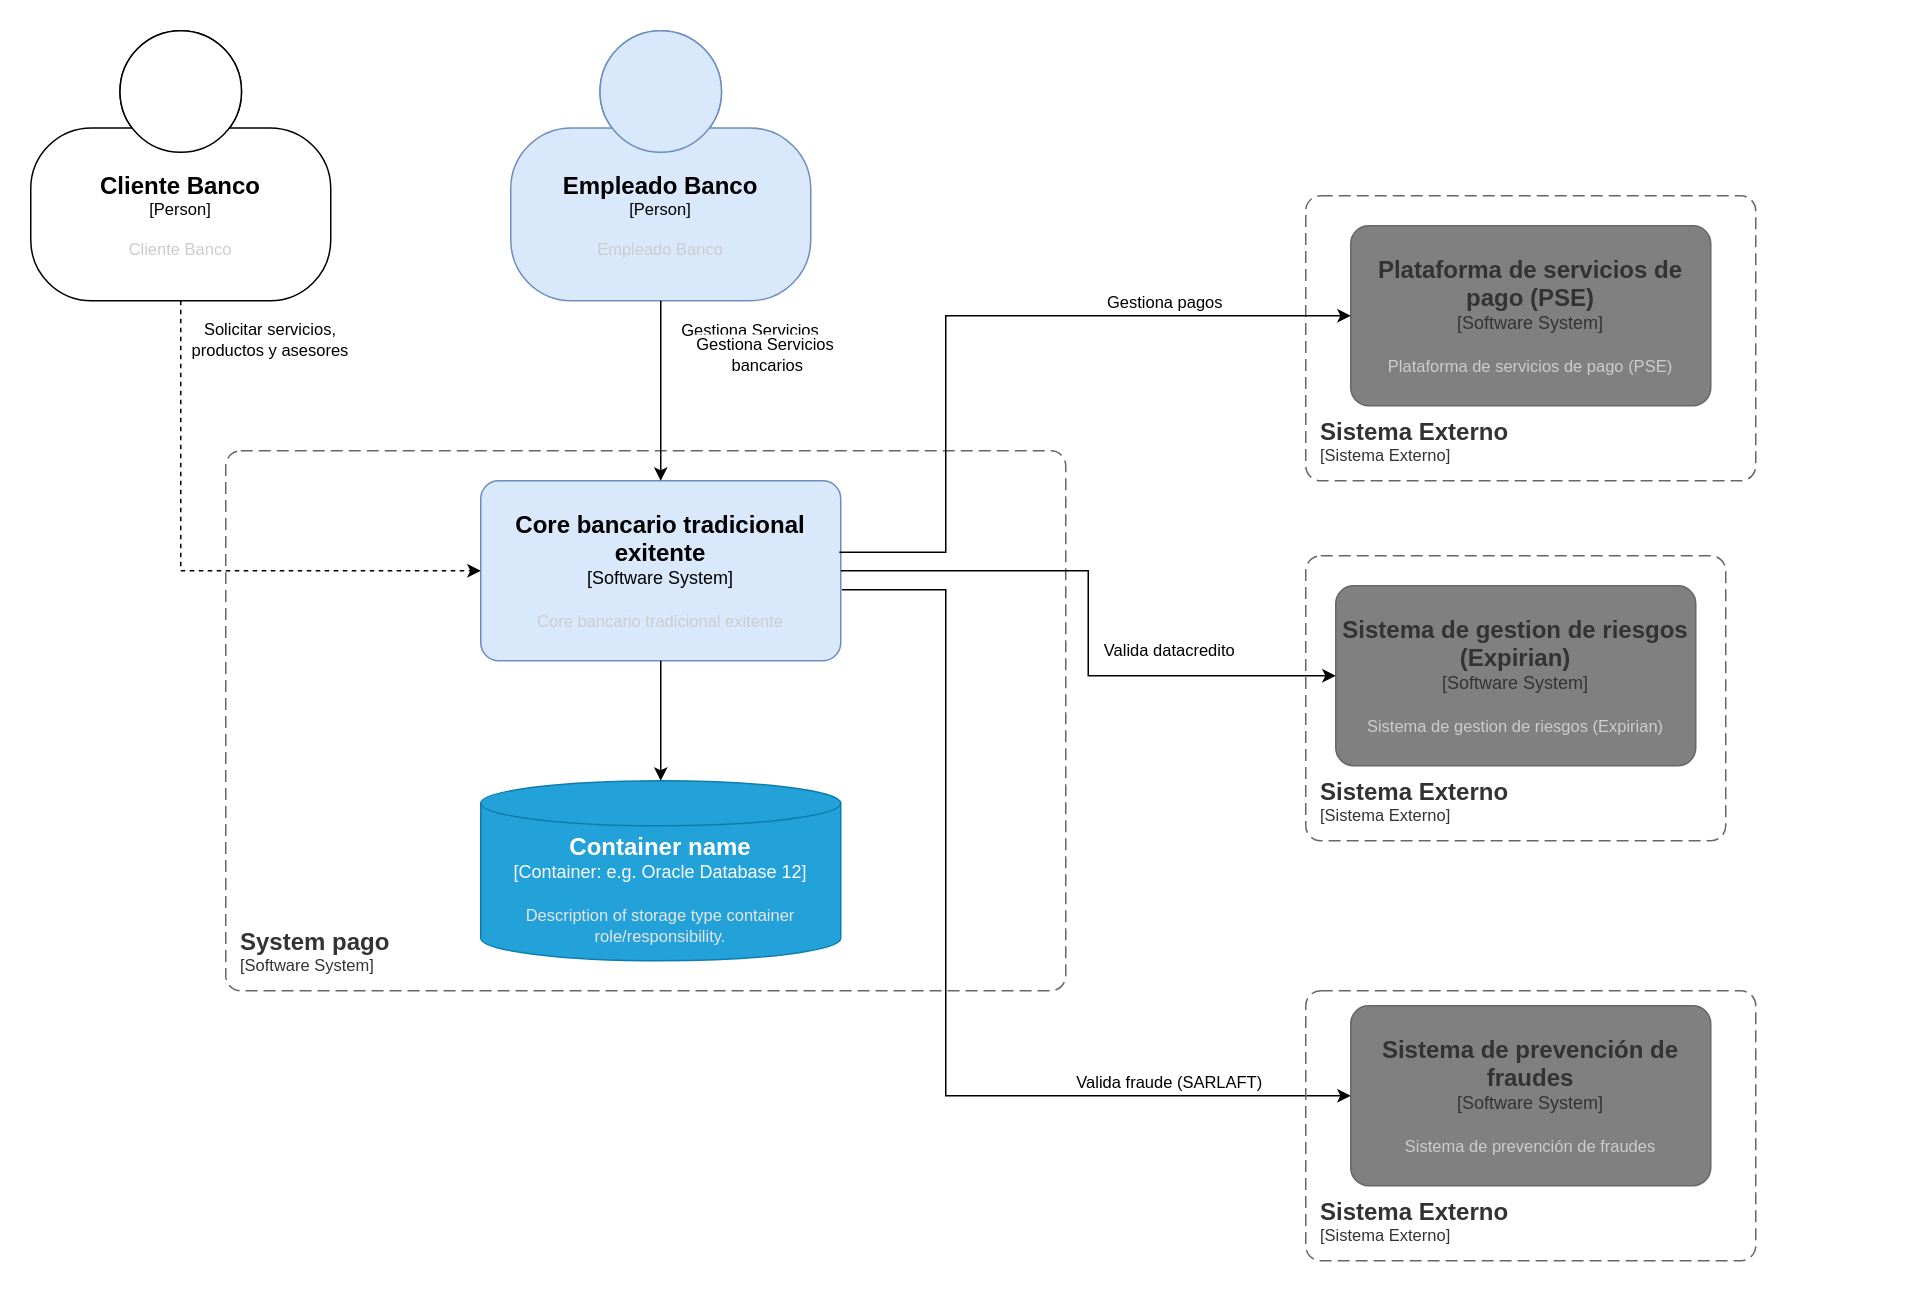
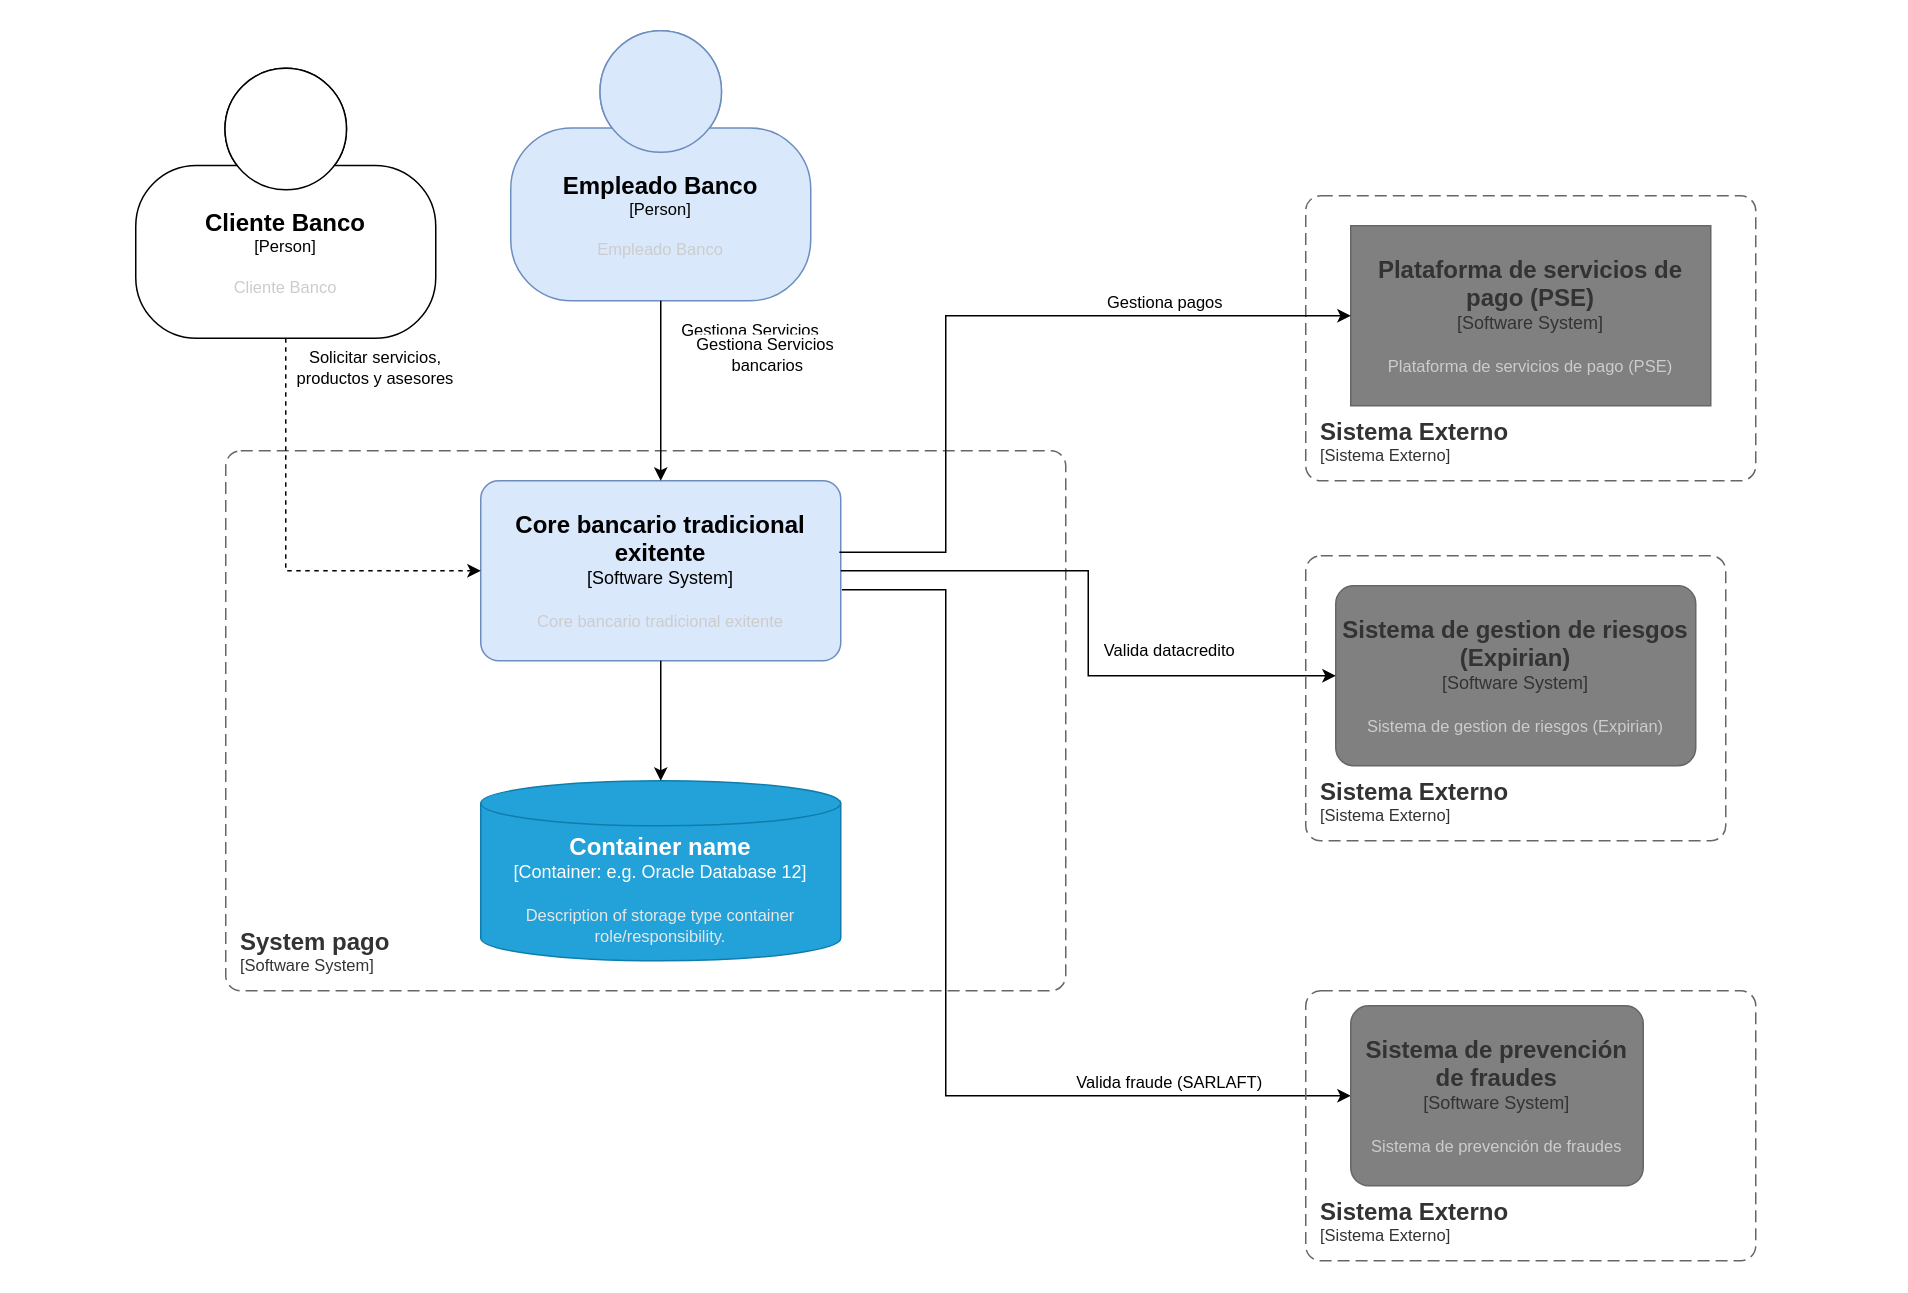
node "Cliente Banco [Person] Cliente Banco": moved (181, 166) -> (286, 203)
node "Plataforma de servicios de pago (PSE) [Software System] Plataforma de servicios de pago (PSE)": shape rounded rectangle -> rectangle
node "Sistema de prevención de fraudes [Software System] Sistema de prevención de fraudes": size 360x180 -> 293x180
